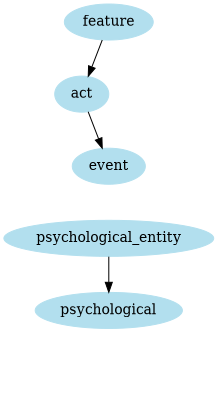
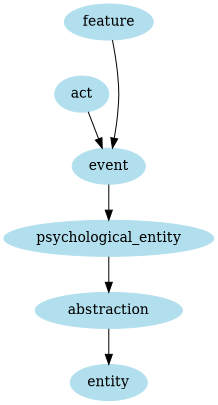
edge "feature" -> "act": now "feature" -> "event"
edge "event" -> "psychological_entity": added
node "psychological": label "psychological" -> "abstraction"
node "entity": added
